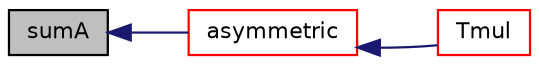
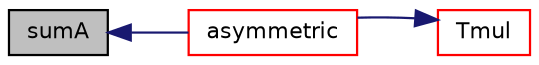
edge "Tmul" -> "asymmetric": reversed
